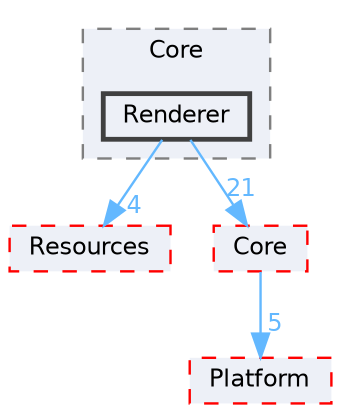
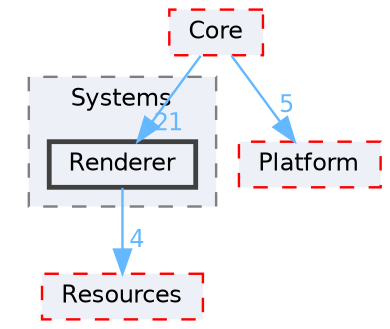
cluster "Core": label "Core" -> "Systems"
edge "Renderer" -> "Core": reversed
